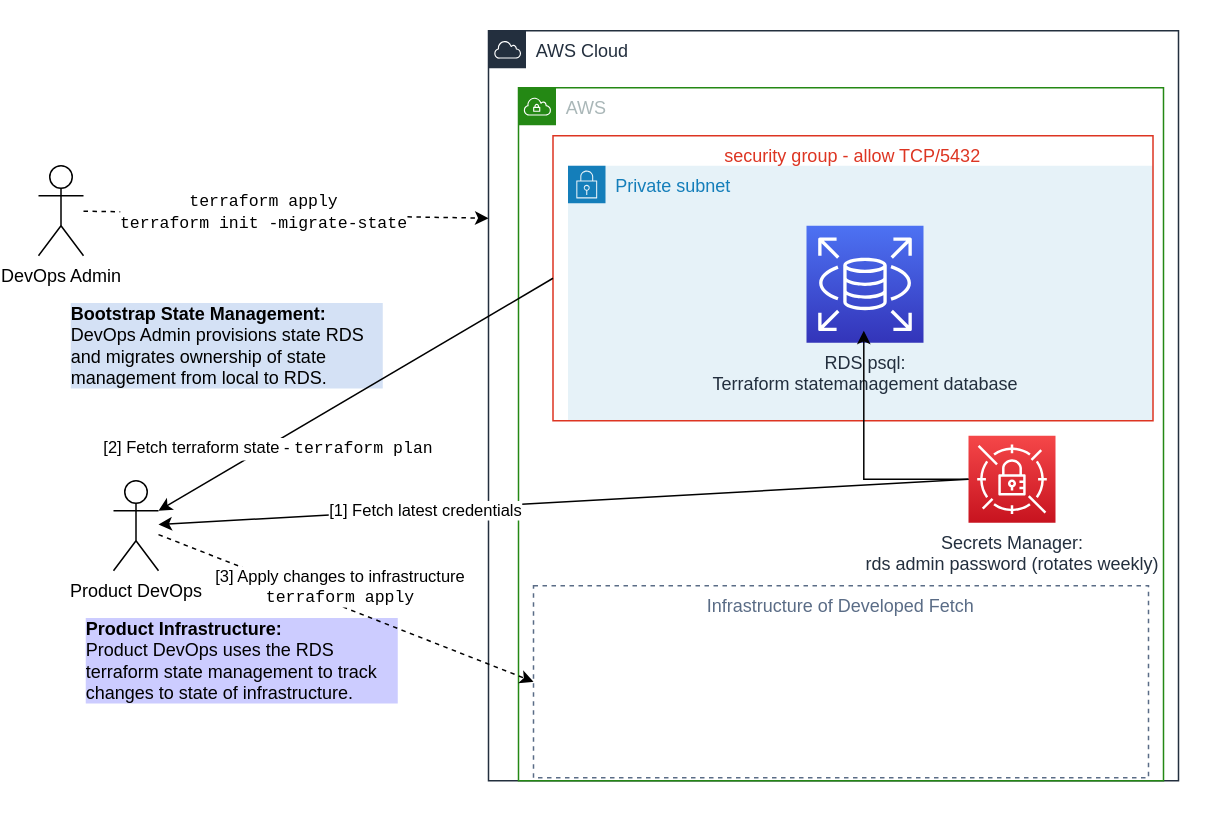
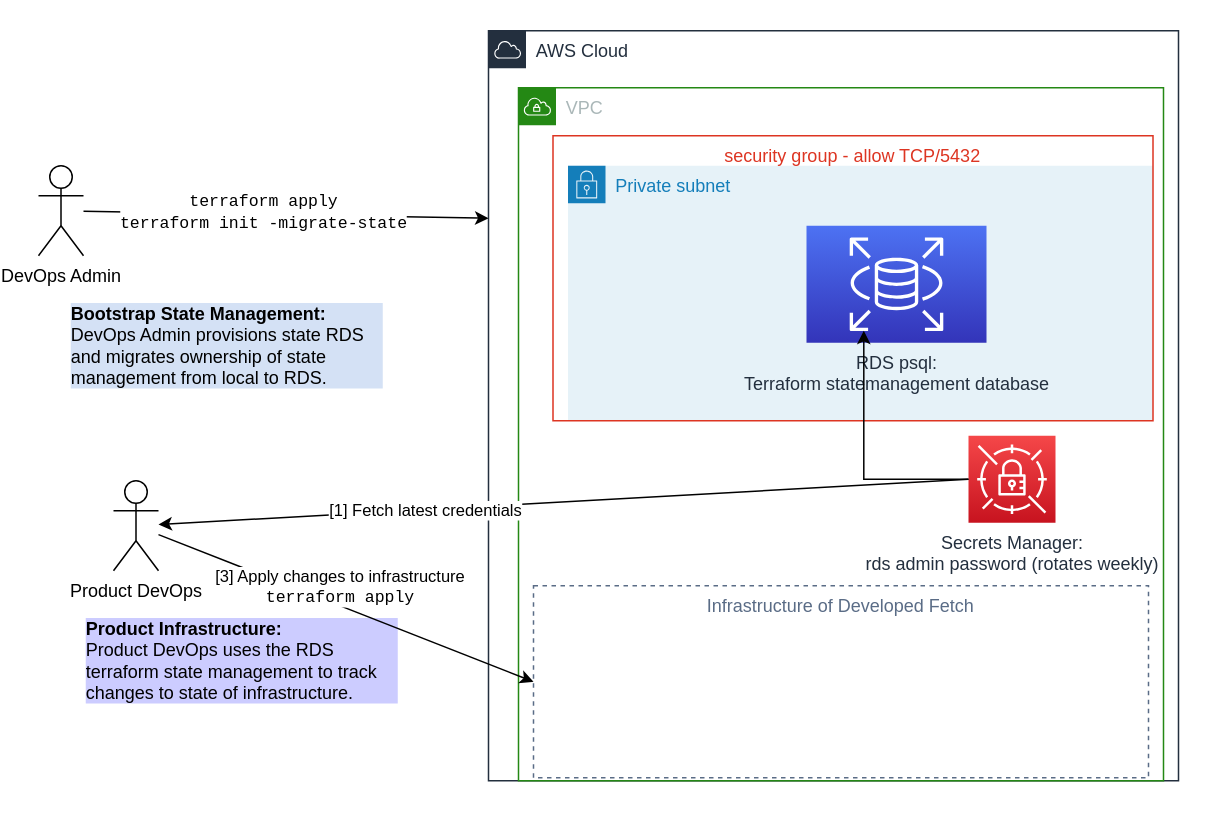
node "AWS": label "AWS" -> "VPC"
edge "DevOps Admin" -> "AWS Cloud": style dashed -> solid
node "RDS psql: Terraform statemanagement database": size 117x117 -> 180x117
edge "security group - allow TCP/5432" -> "Product DevOps": removed, label "[2] Fetch terraform state - terraform plan"
edge "Product DevOps" -> "Infrastructure of Developed Fetch": style dashed -> solid
